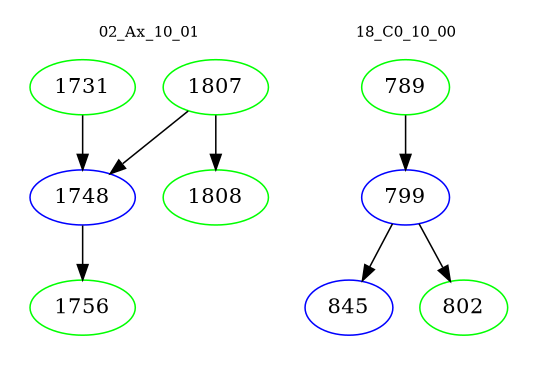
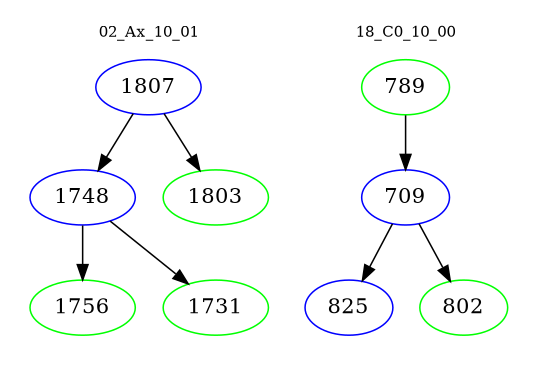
node "1807": color green -> blue
edge "1731" -> "1748": reversed
node "1808": label "1808" -> "1803"
node "799": label "799" -> "709"
node "845": label "845" -> "825"
